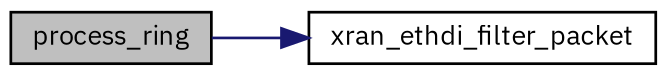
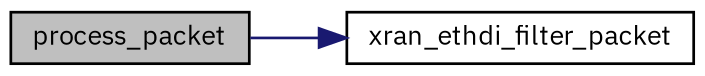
node "process_ring": label "process_ring" -> "process_packet"
